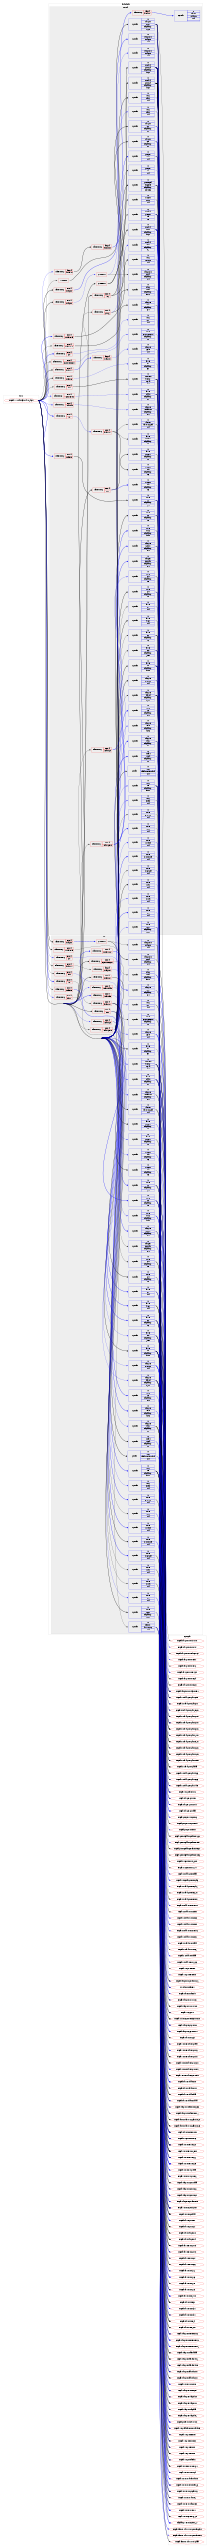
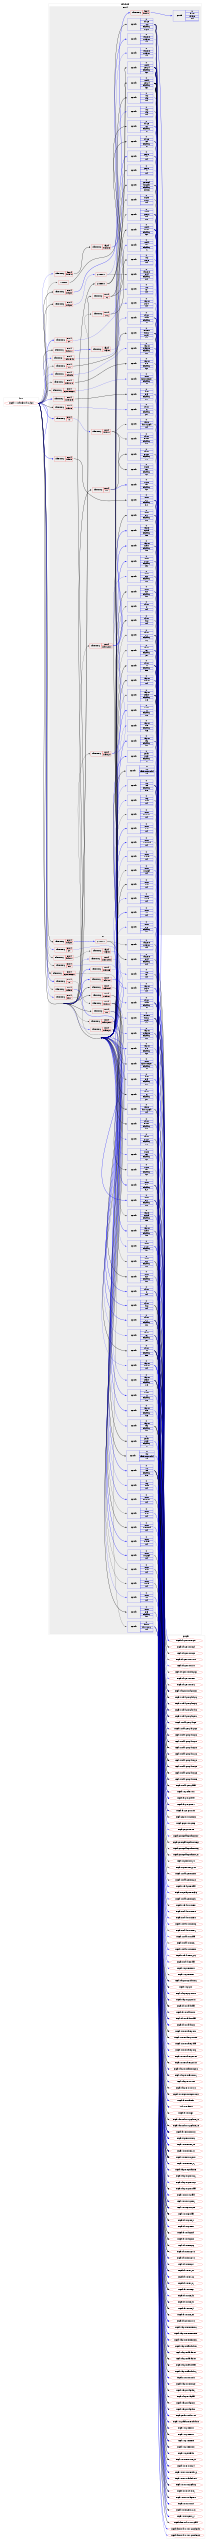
node "portage://dev-libs/nspr-4.20": removed
node "portage://dev-libs/nss-3.47.1-r1": label "portage://dev-libs/nss-3.47.1-r1" -> "portage://dev-arch/nss-3.47.1-r1"
node "greaterequal://x11-libs/pango-1.44.7": label "greaterequal://x11-libs/pango-1.44.7" -> "portage://x11-libs/pango-1.44.7"
